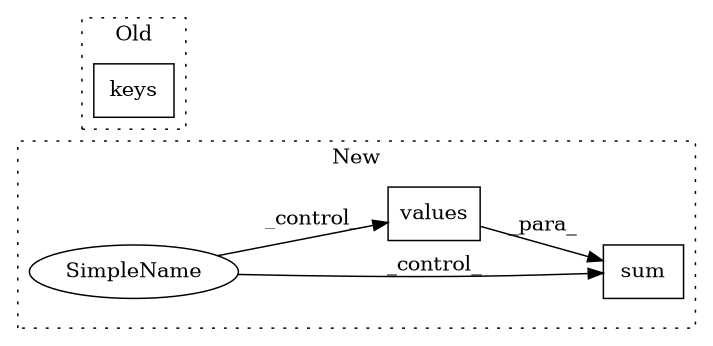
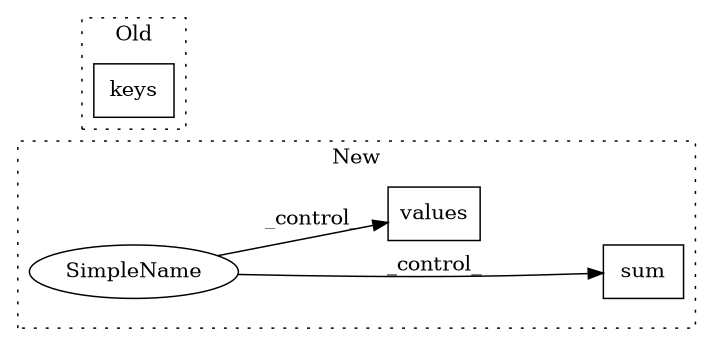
edge "values" -> "sum": removed, label "_para_"
